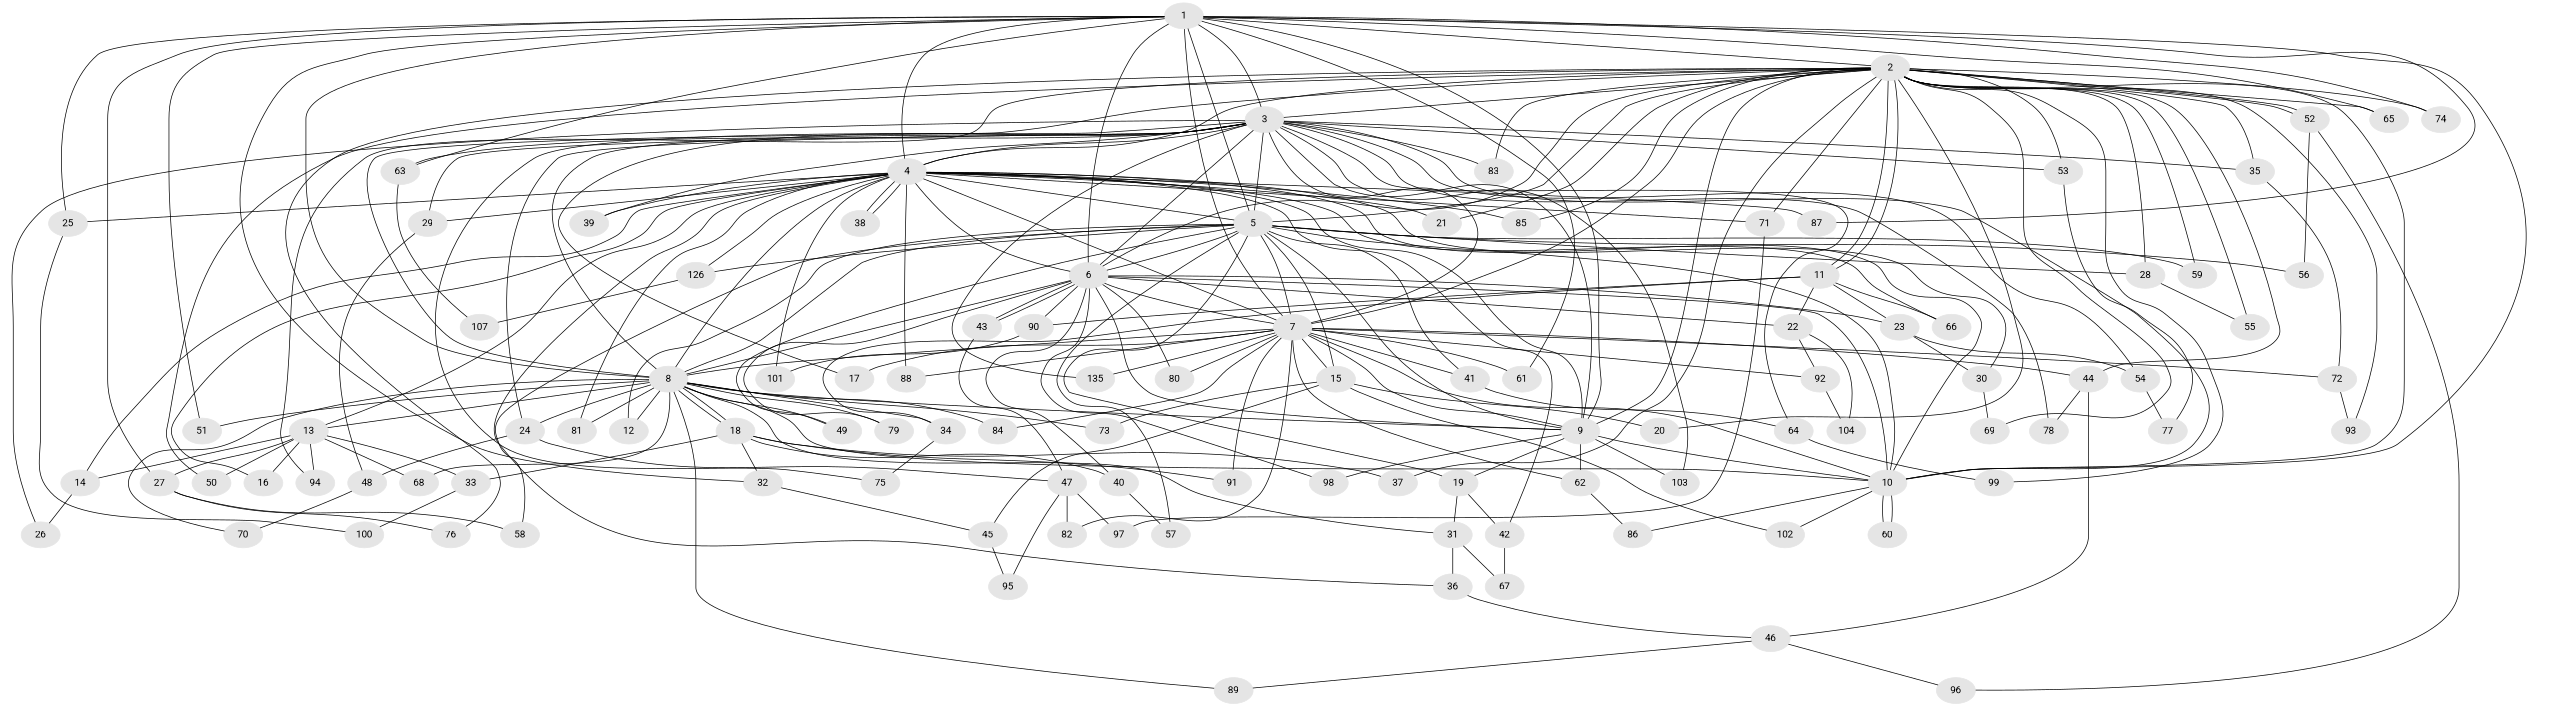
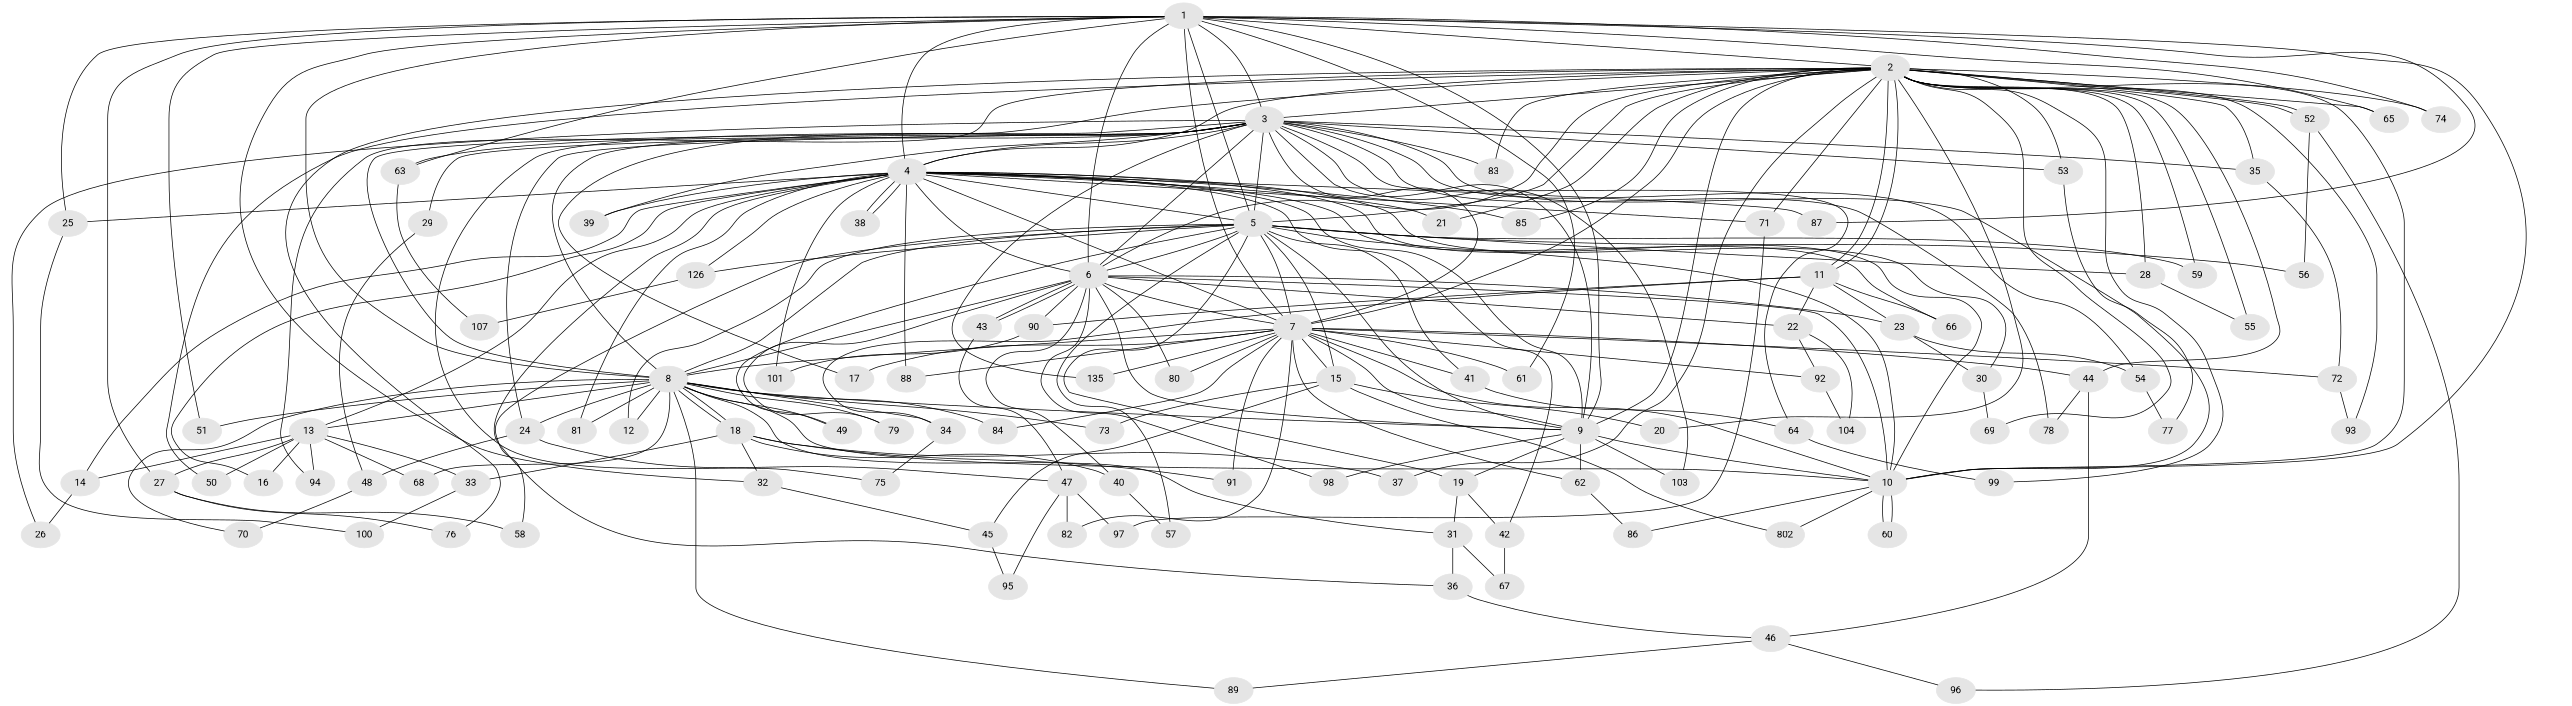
edge "4" -- "29": removed
edge "4" -- "8": removed
node "102": label "102" -> "802"
